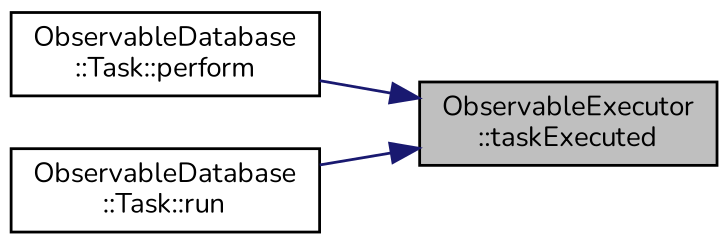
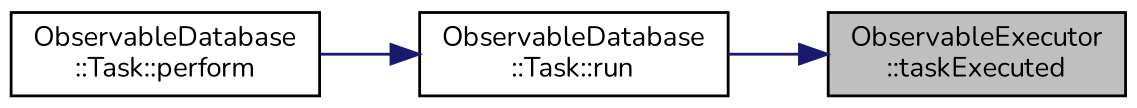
edge "ObservableDatabase ::Task::perform" -> "ObservableExecutor ::taskExecuted": now "ObservableDatabase ::Task::perform" -> "ObservableDatabase ::Task::run"
